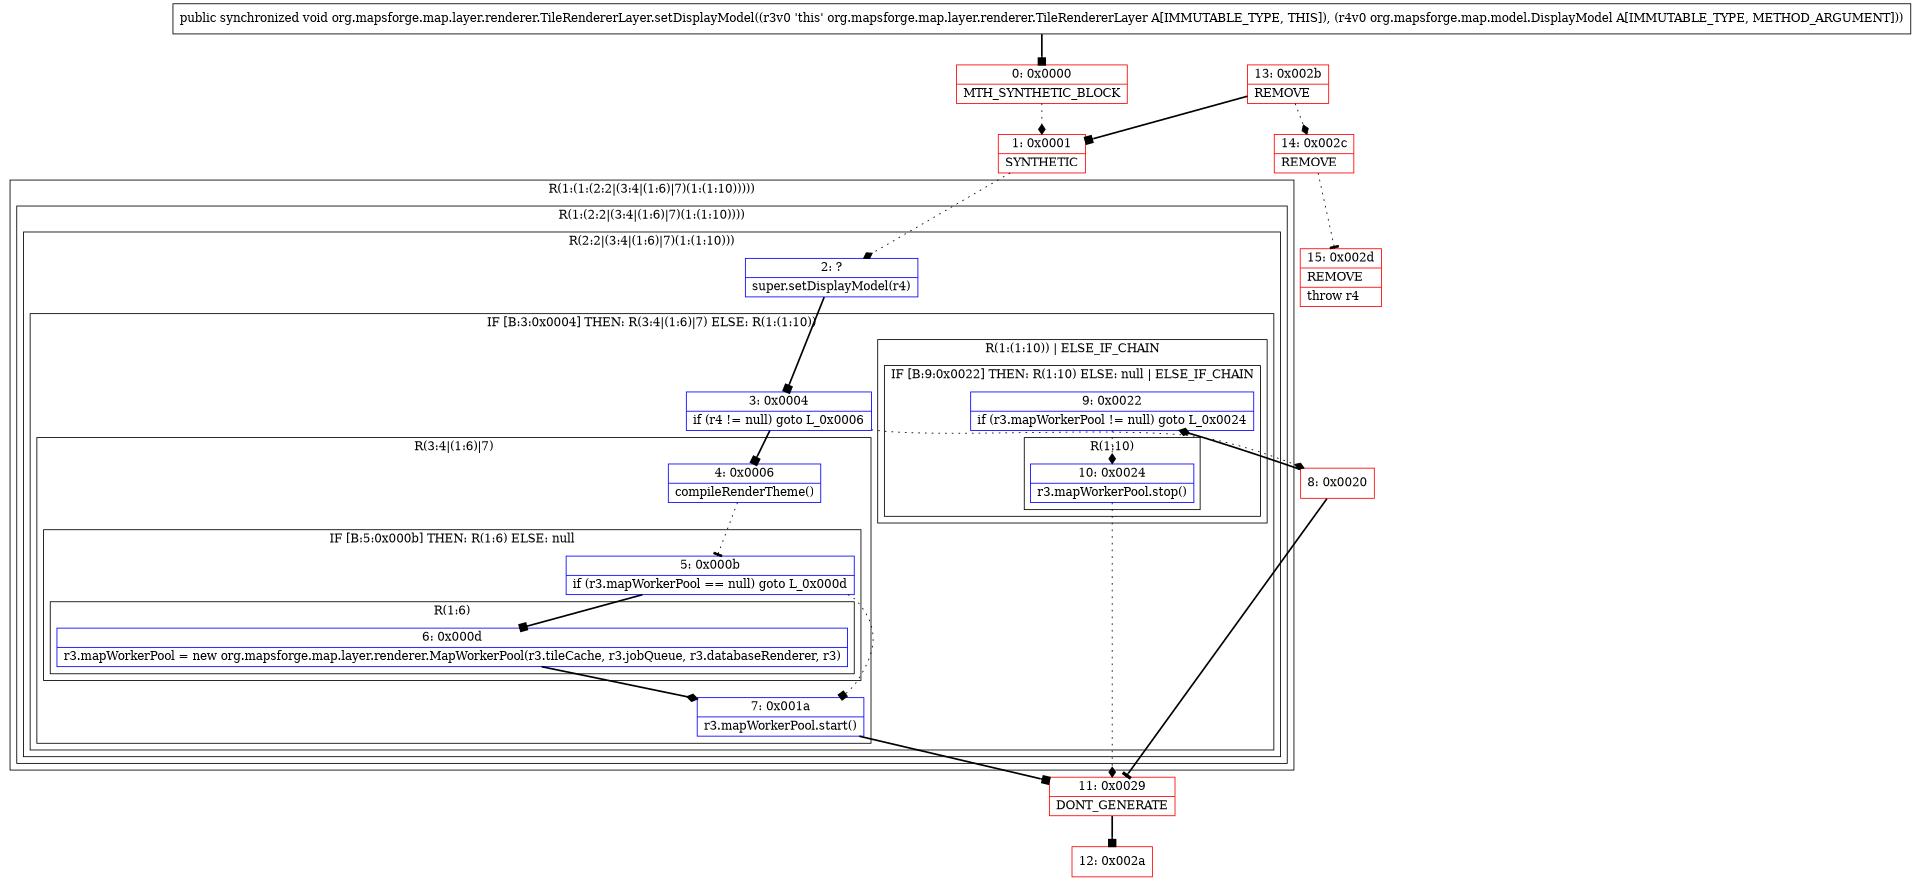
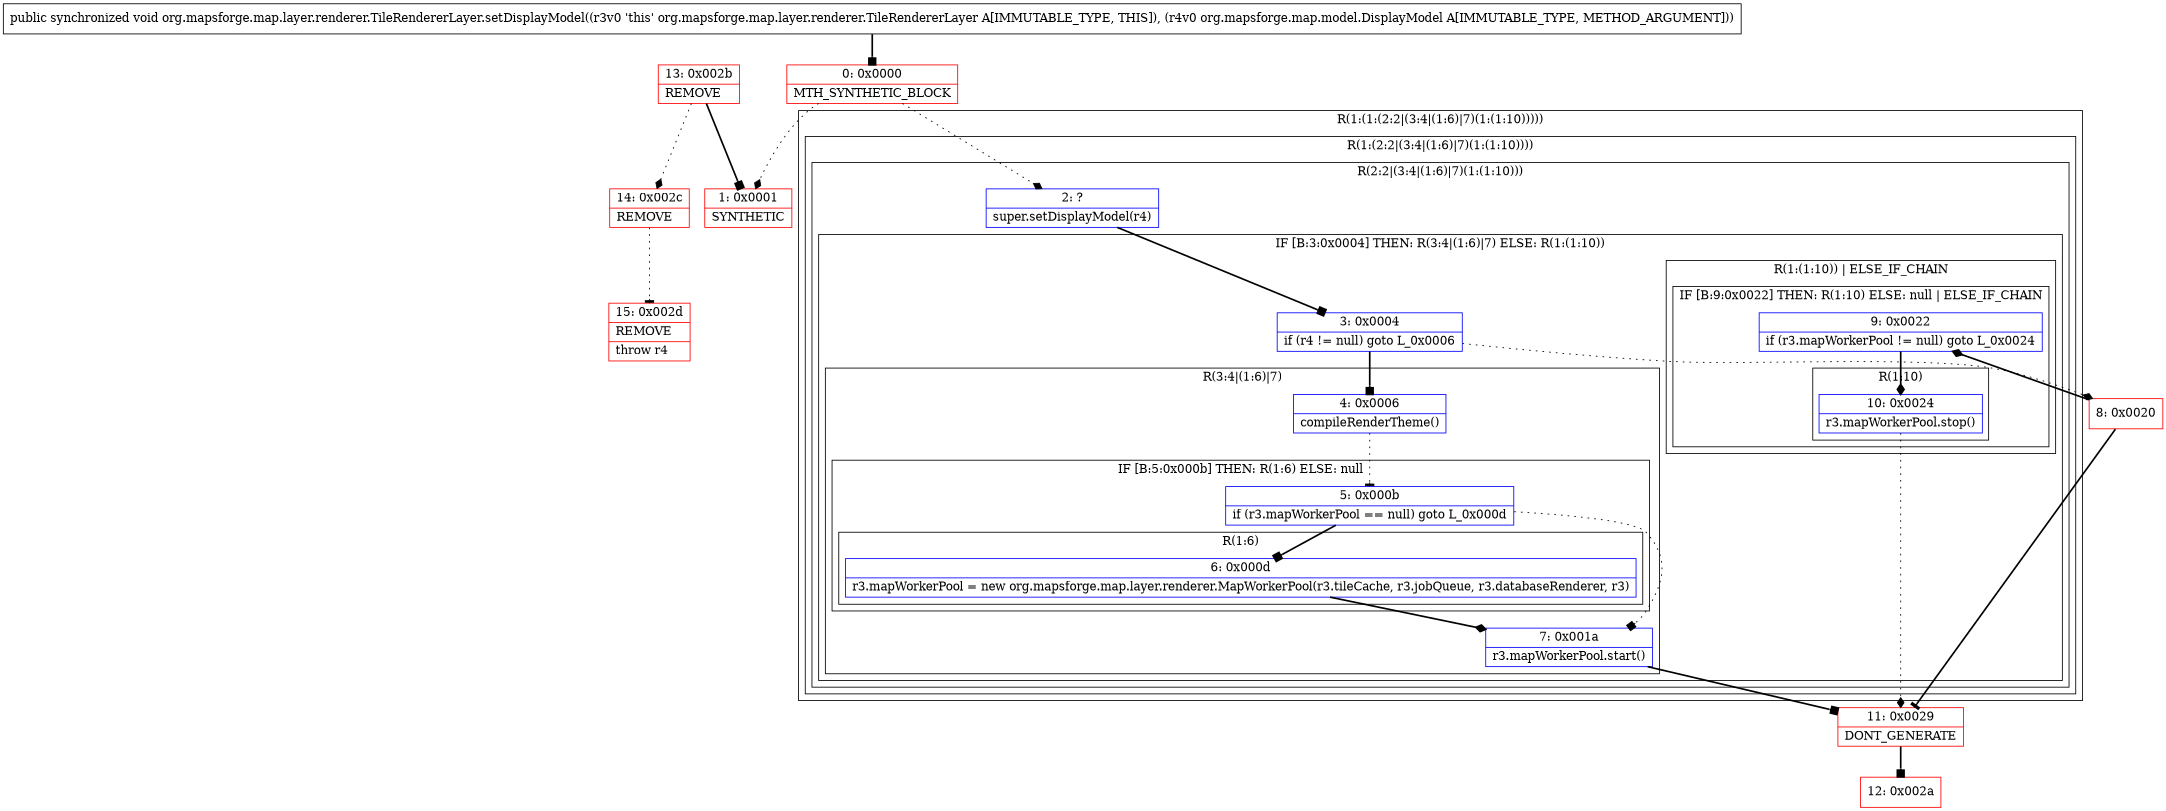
edge "1: 0x0001" -> "2: ?": now "0: 0x0000" -> "2: ?"
edge "9: 0x0022" -> "10: 0x0024": style dotted -> bold
